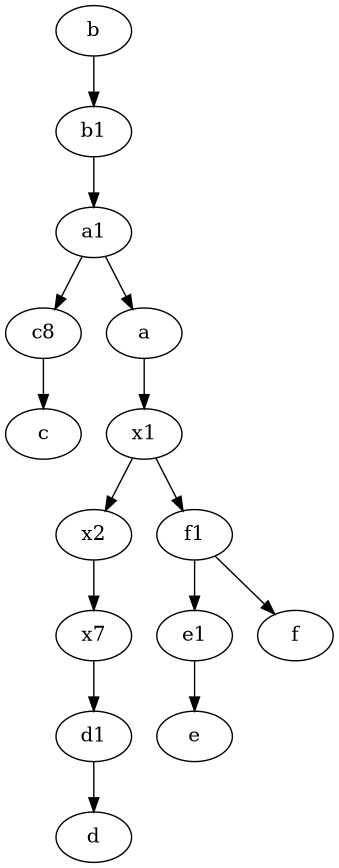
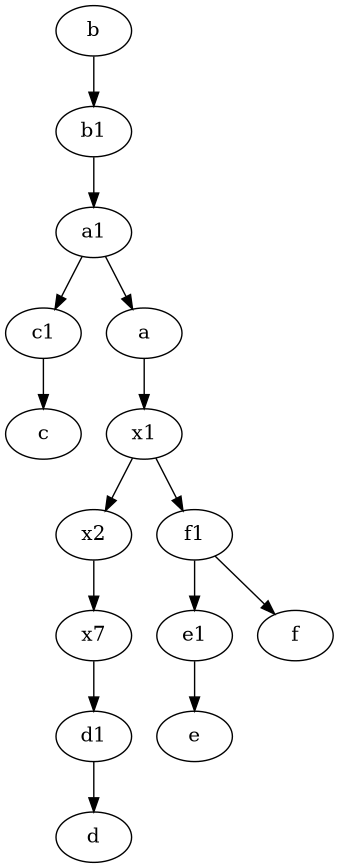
node "c8": label "c8" -> "c1"
